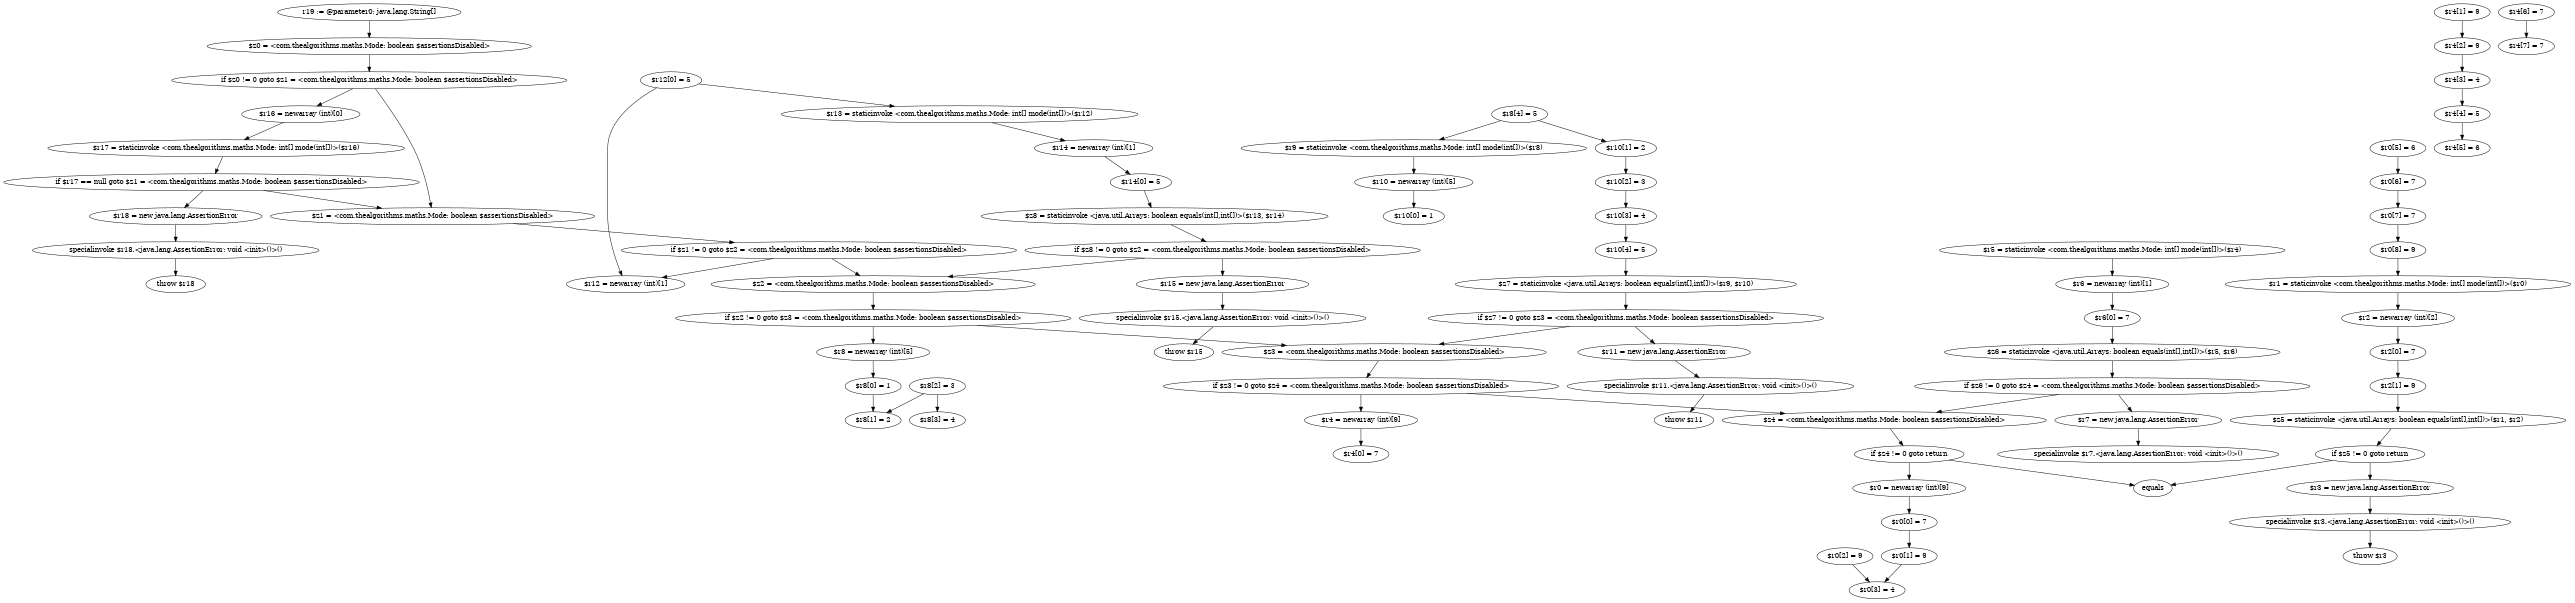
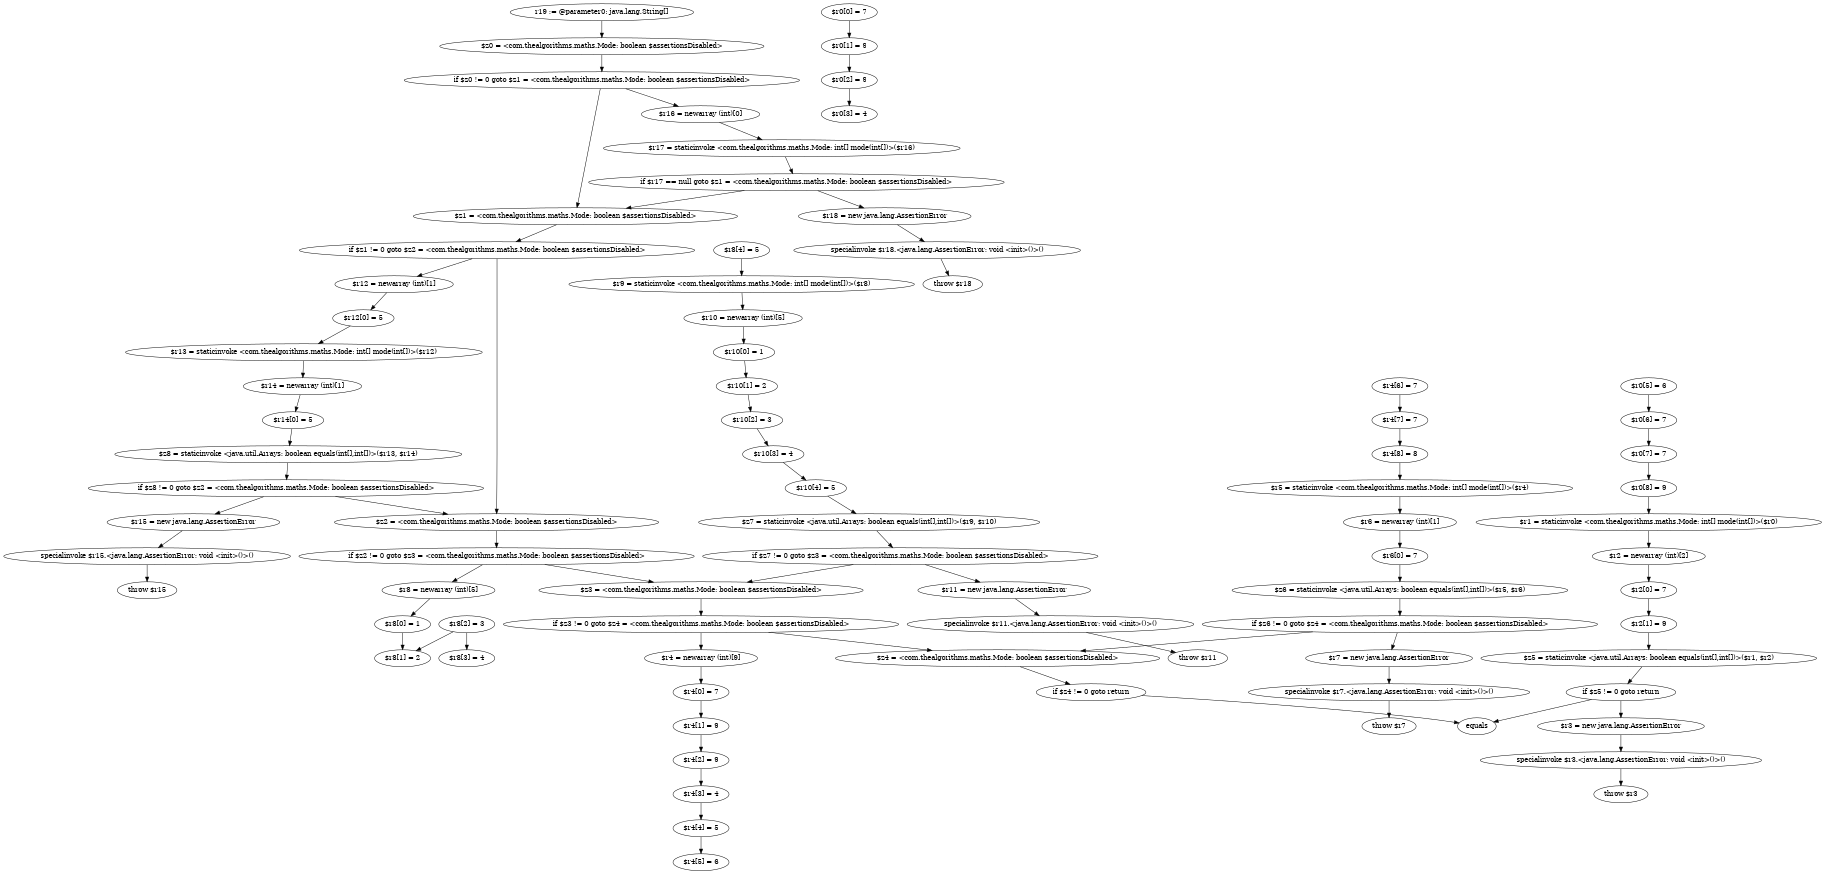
edge "$r8[4] = 5" -> "$r10[1] = 2": now "$r10[0] = 1" -> "$r10[1] = 2"
edge "$r12[0] = 5" -> "$r12 = newarray (int)[1]": reversed
node "$r4[8] = 8": added
node "$r0 = newarray (int)[9]": removed
edge "$r0[1] = 9" -> "$r0[3] = 4": now "$r0[1] = 9" -> "$r0[2] = 9"
edge "$r4[0] = 7" -> "$r4[1] = 9": added
node "throw $r7": added
